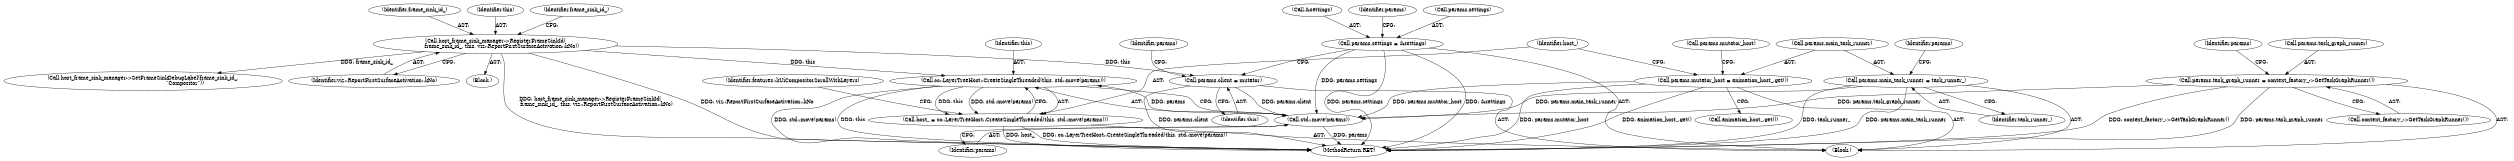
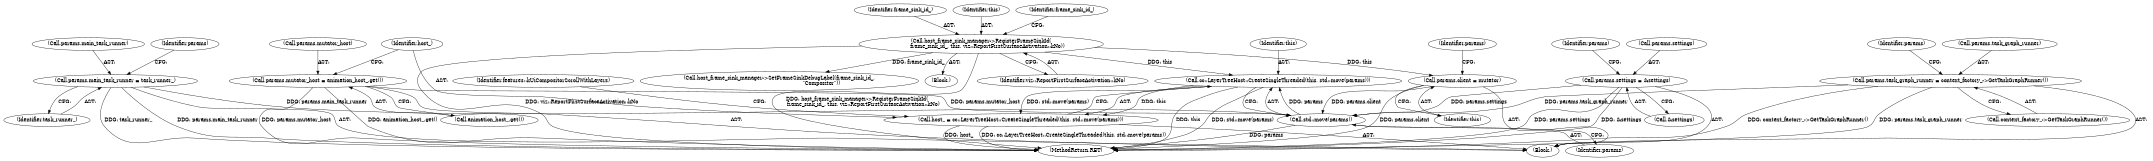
edge "(Call,params.settings = &settings)" -> "(Call,params.client = mutator)": now "(Call,params.settings = &settings)" -> "(Call,&settings)"
edge "(Call,params.main_task_runner)" -> "(Call,params.mutator_host = animation_host_.get())": now "(Call,animation_host_.get())" -> "(Call,params.mutator_host = animation_host_.get())"
edge "(Call,params.mutator_host)" -> "(Call,params.mutator_host = animation_host_.get())": label "CFG: " -> "AST: "
